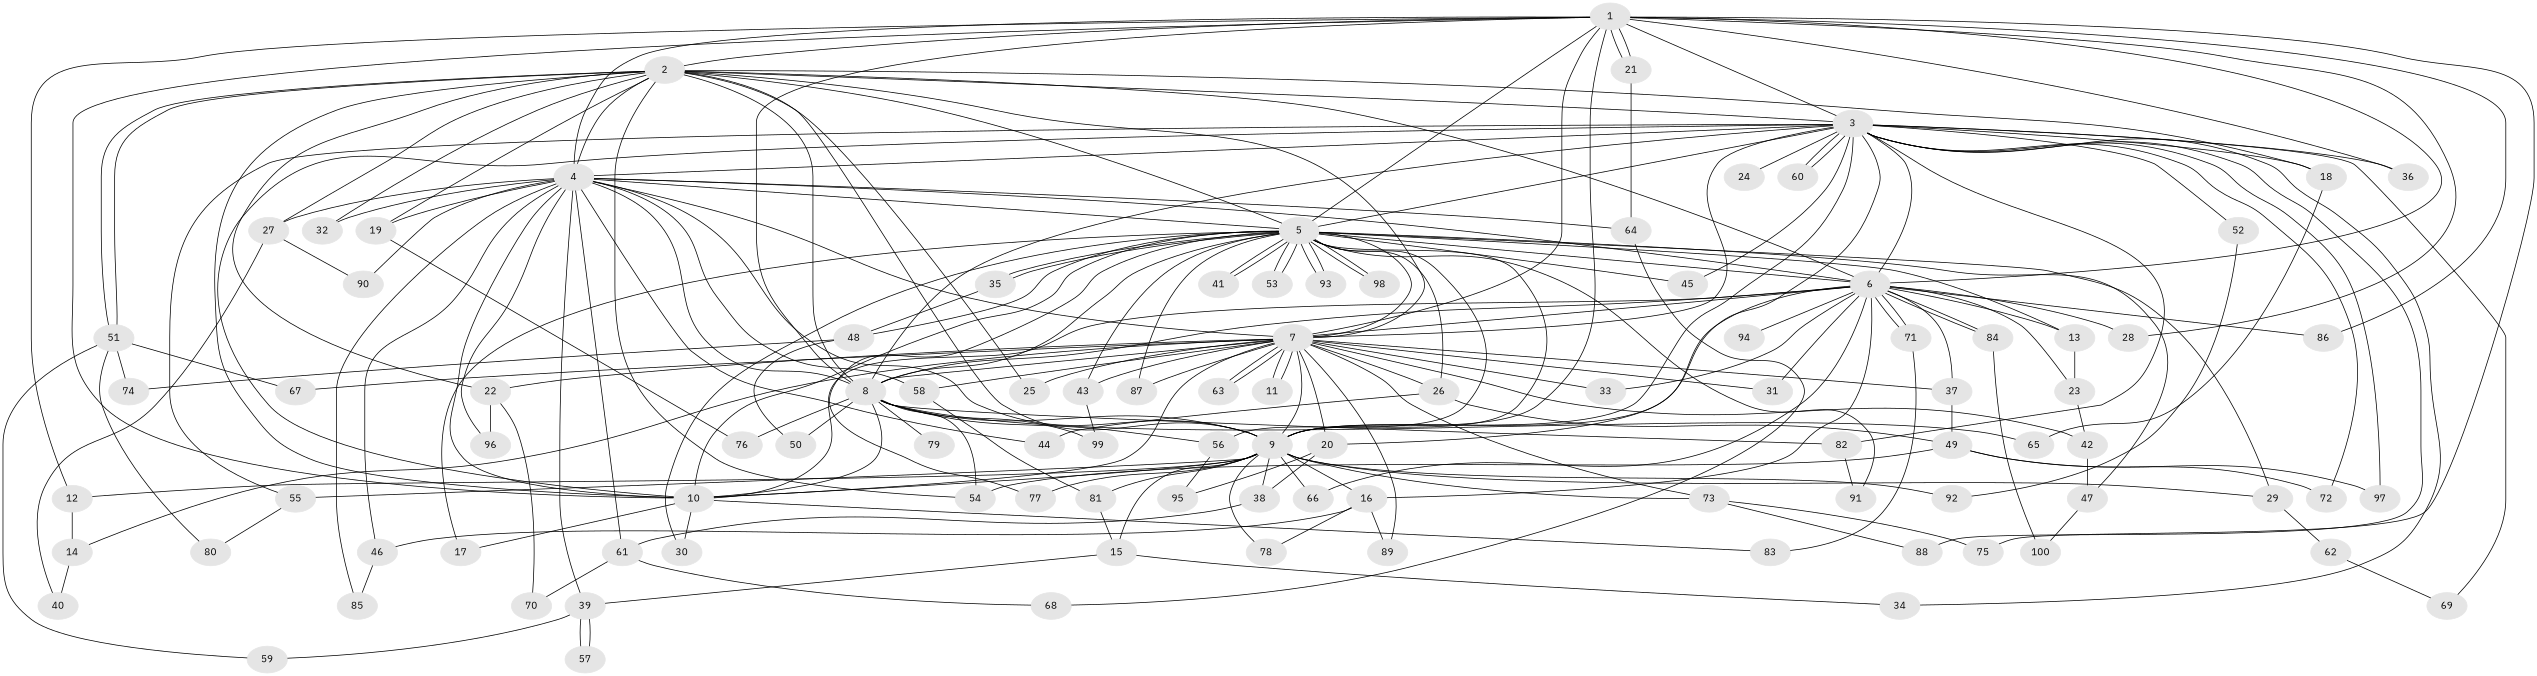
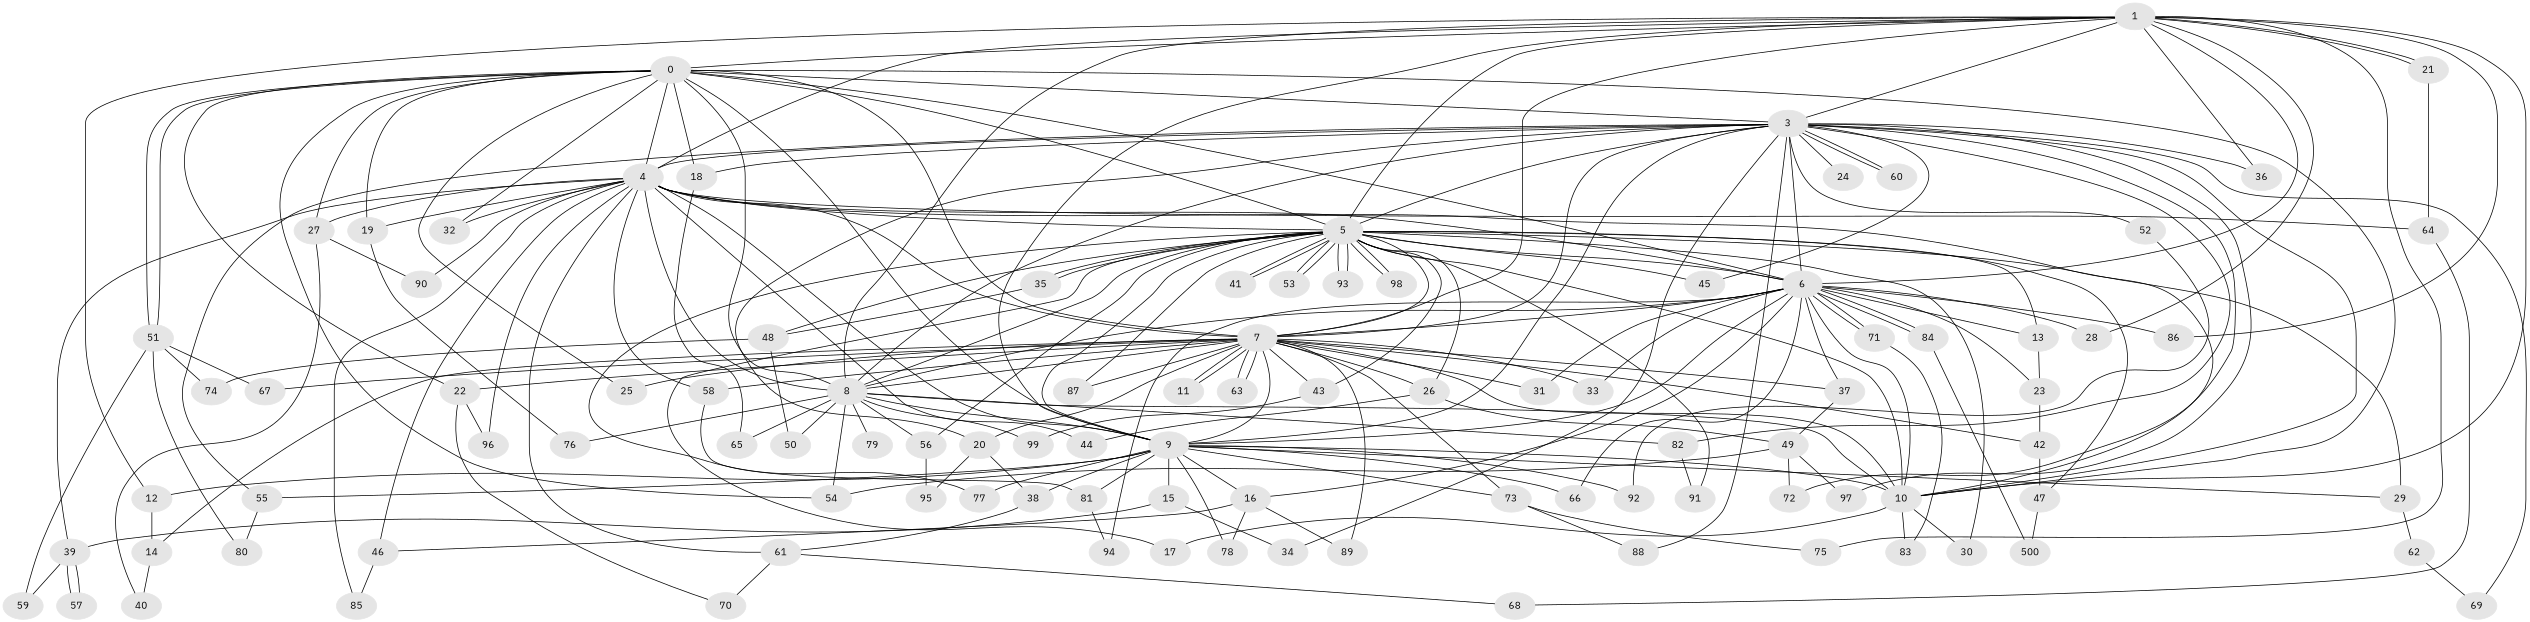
node "2": label "2" -> "0"
edge "81" -- "15": now "81" -- "94"
node "100": label "100" -> "500"
